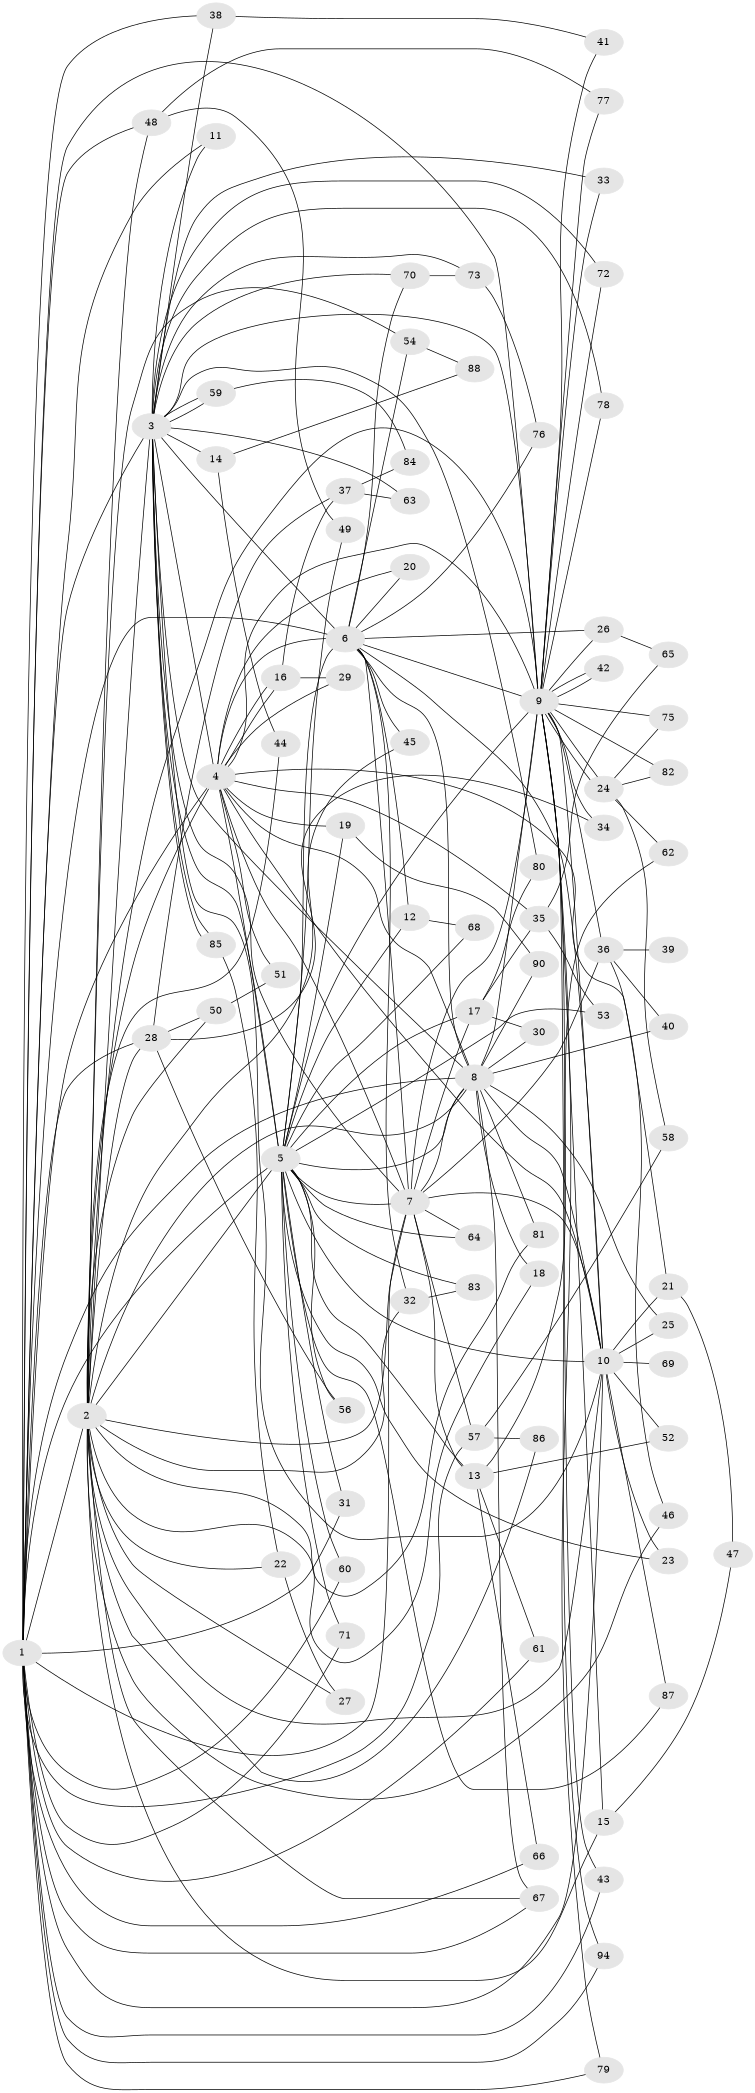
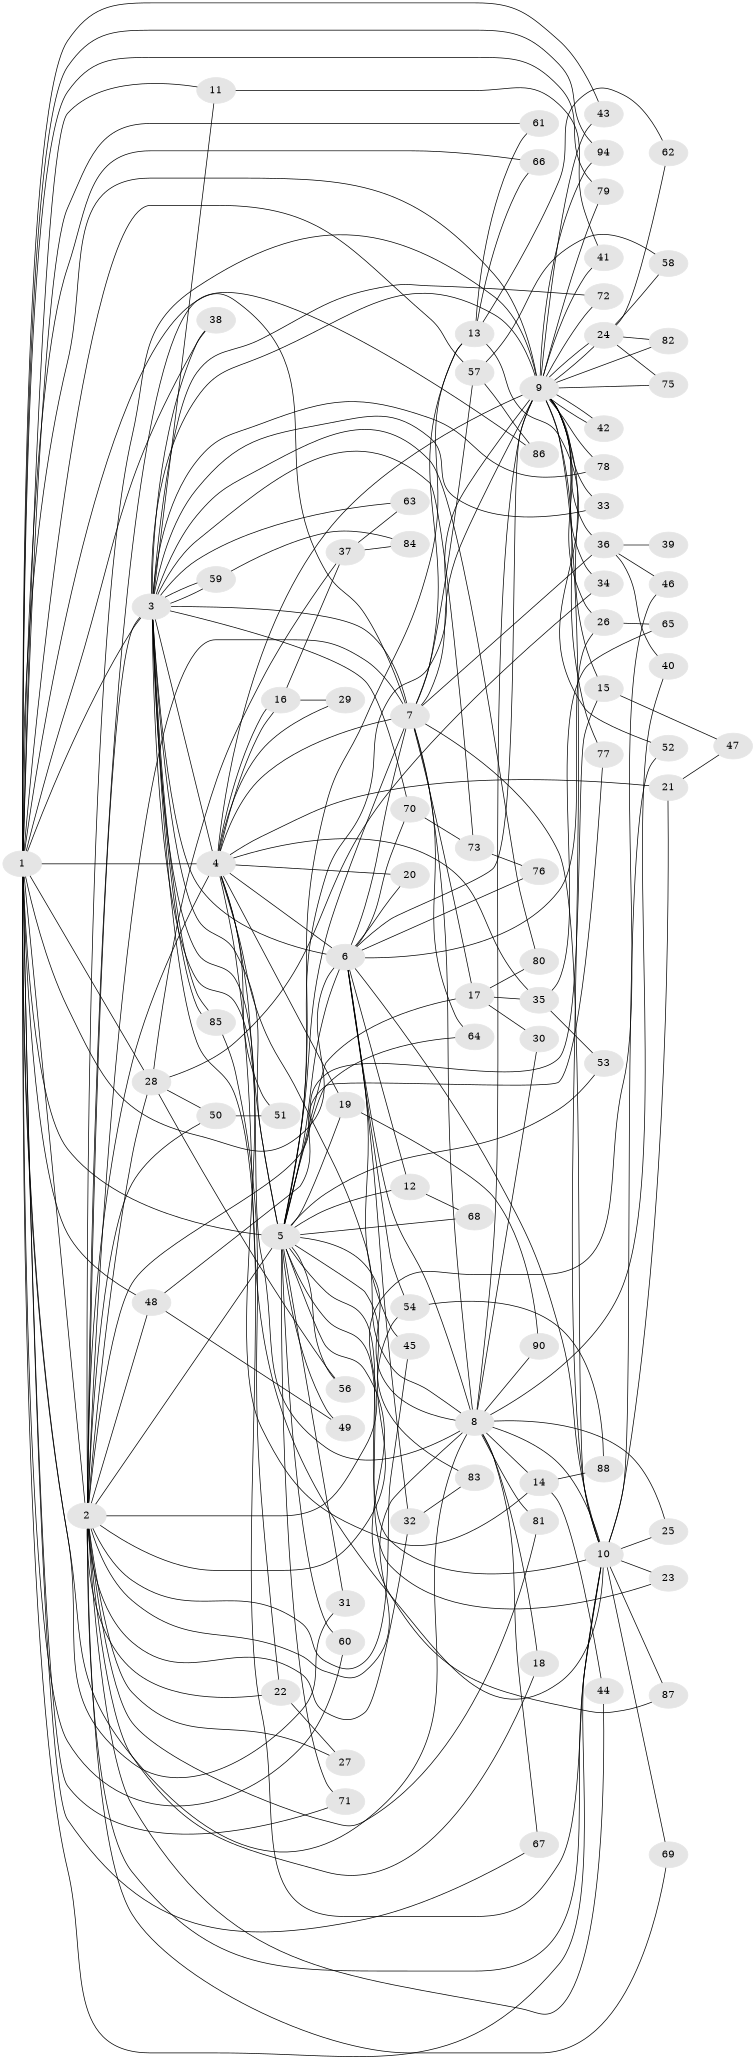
edge "38" -- "41": now "11" -- "41"
edge "8" -- "14": added
edge "2" -- "67": now "2" -- "69"
